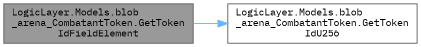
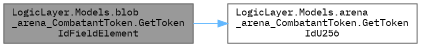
node "LogicLayer.Models.blob _arena_CombatantToken.GetToken IdU256": label "LogicLayer.Models.blob _arena_CombatantToken.GetToken IdU256" -> "LogicLayer.Models.arena _arena_CombatantToken.GetToken IdU256"
